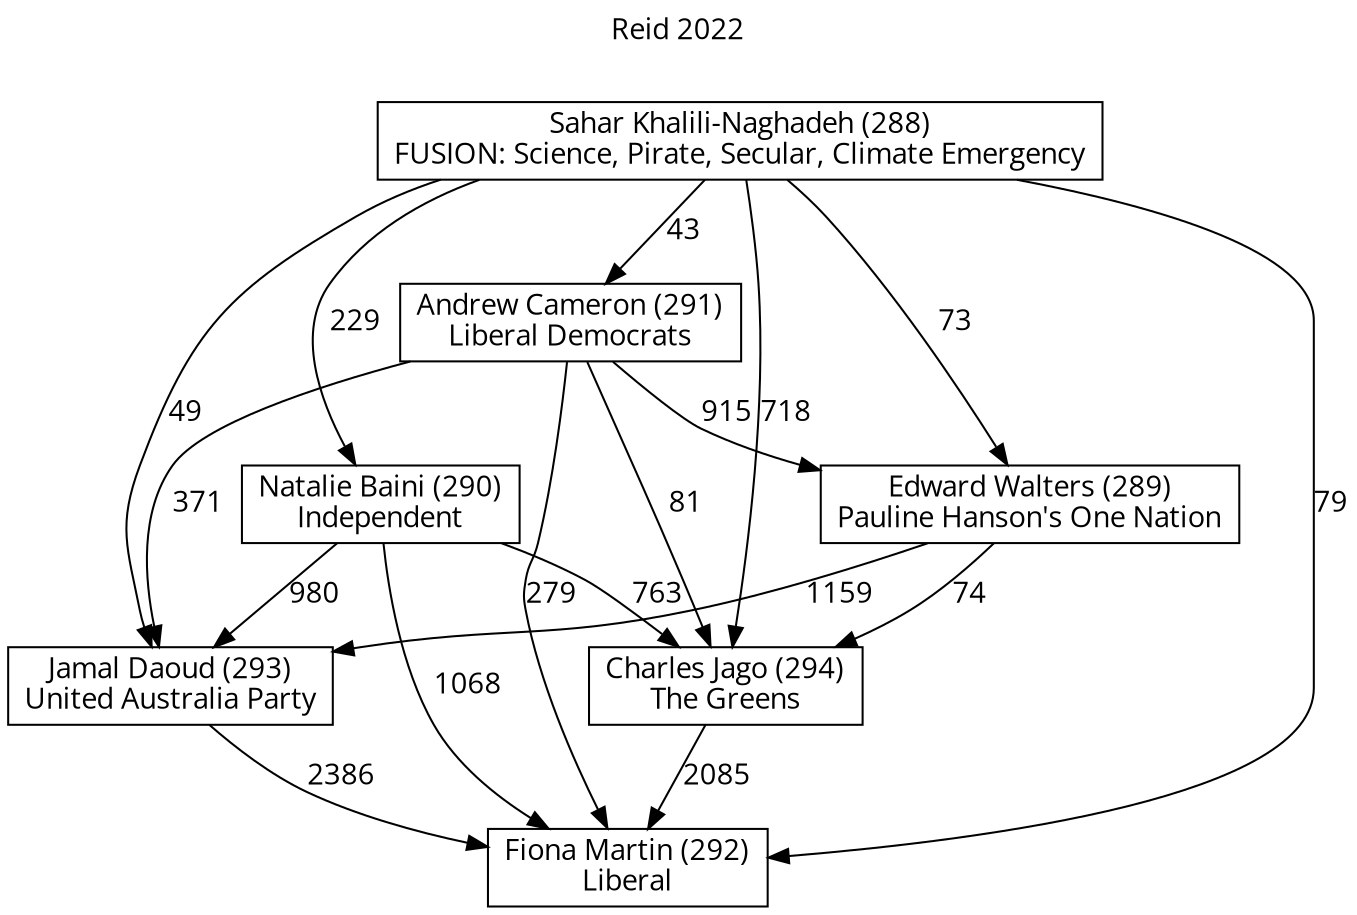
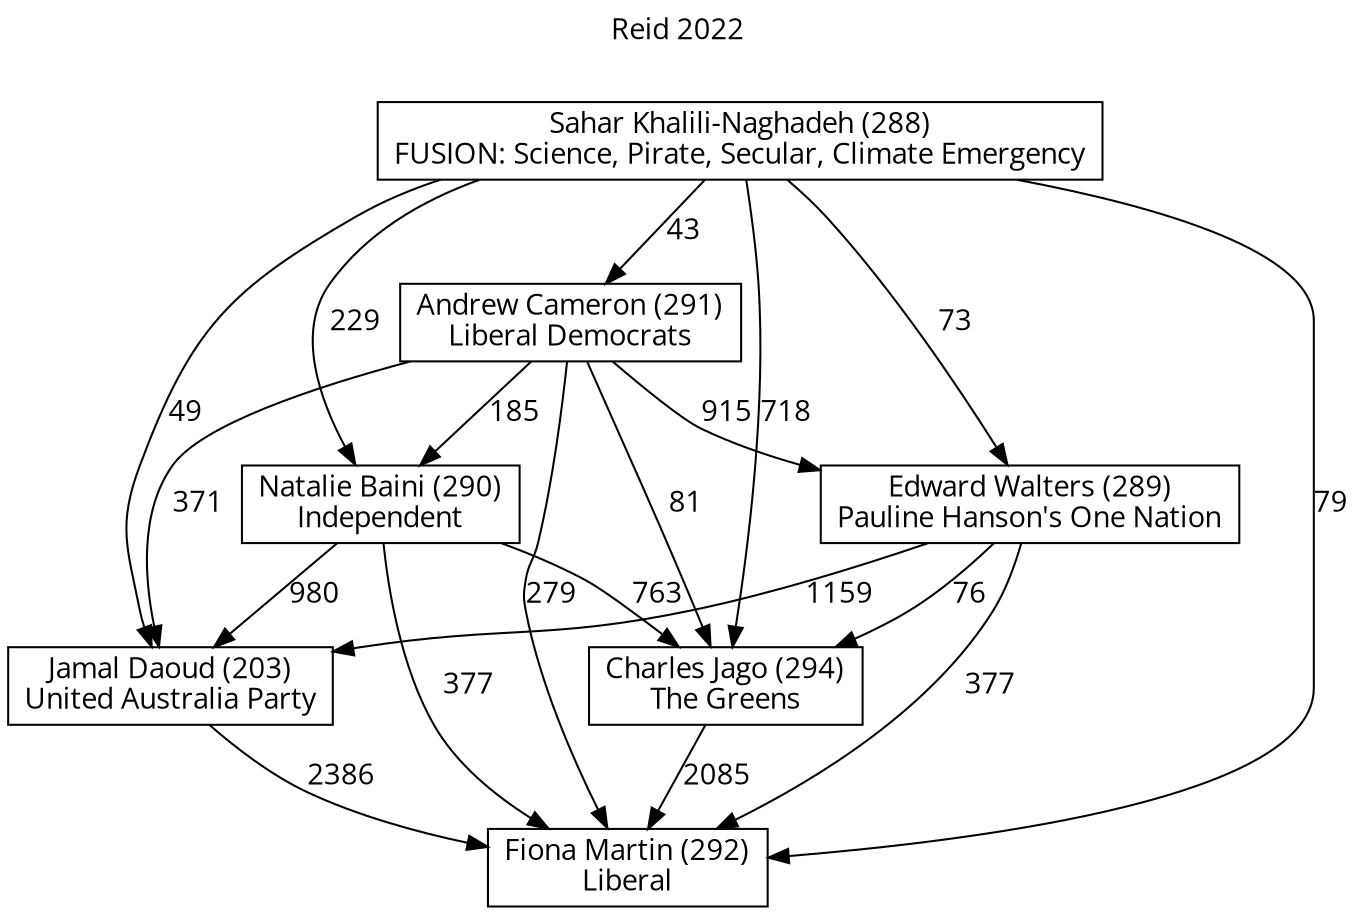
edge "Andrew Cameron (291) Liberal Democrats" -> "Natalie Baini (290) Independent": added, label "185"
edge "Edward Walters (289) Pauline Hanson's One Nation" -> "Charles Jago (294) The Greens": label "74" -> "76"
node "Jamal Daoud (293) United Australia Party": label "Jamal Daoud (293) United Australia Party" -> "Jamal Daoud (203) United Australia Party"
edge "Natalie Baini (290) Independent" -> "Fiona Martin (292) Liberal": label "1068" -> "377"
edge "Edward Walters (289) Pauline Hanson's One Nation" -> "Fiona Martin (292) Liberal": added, label "377"
